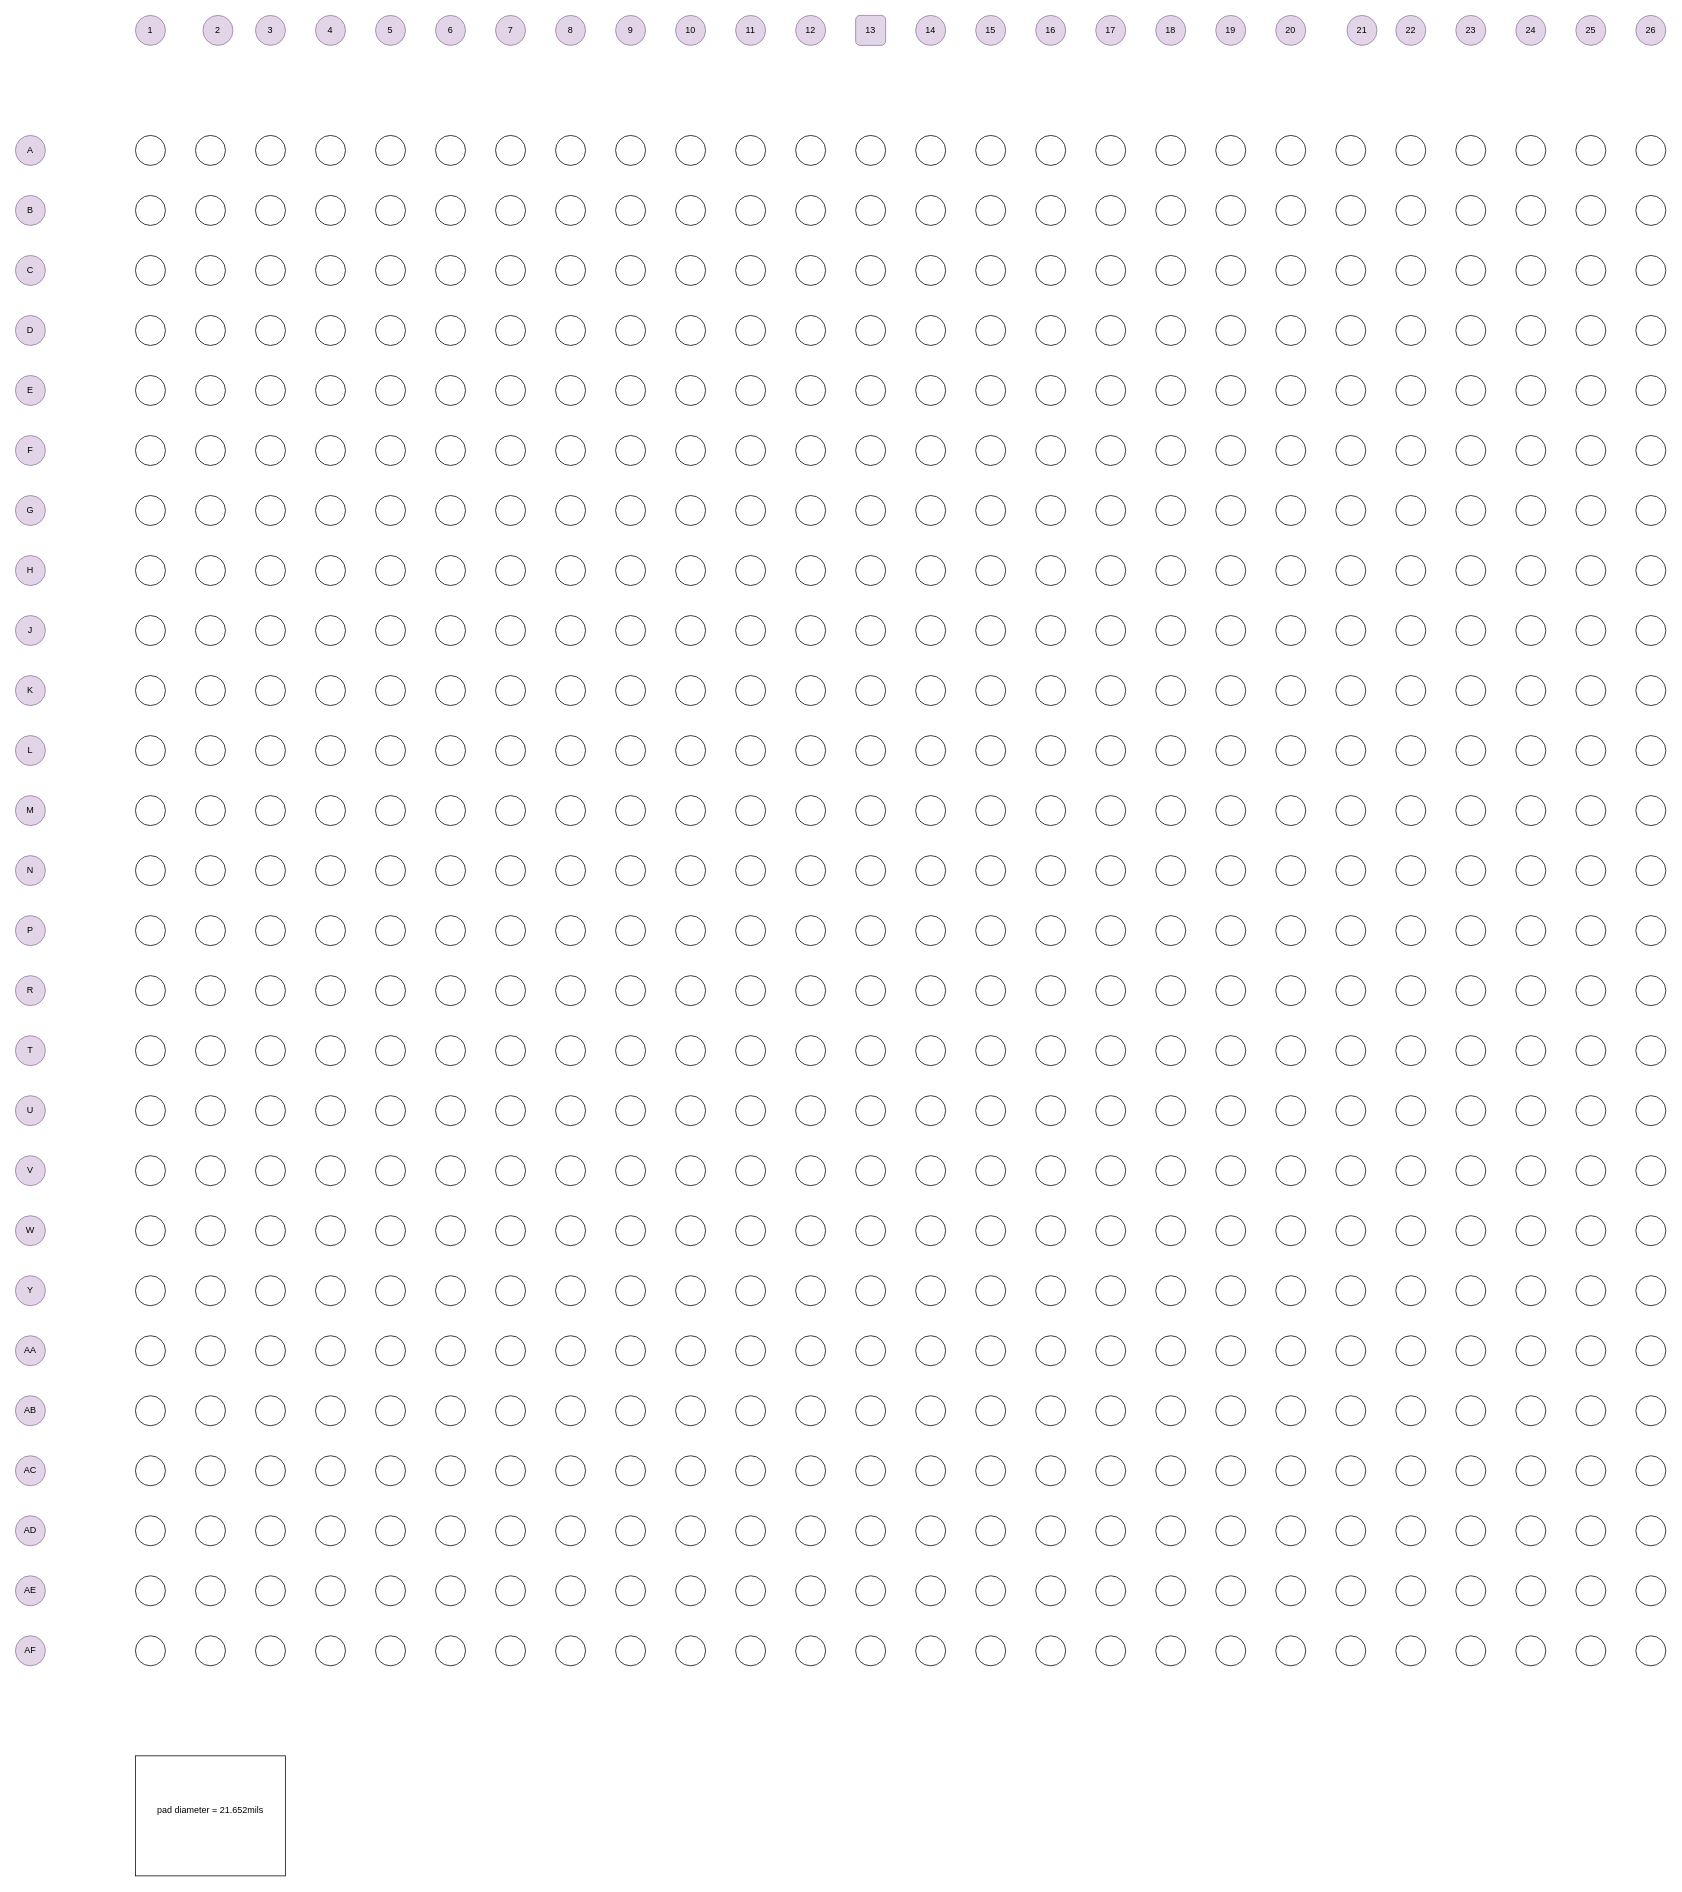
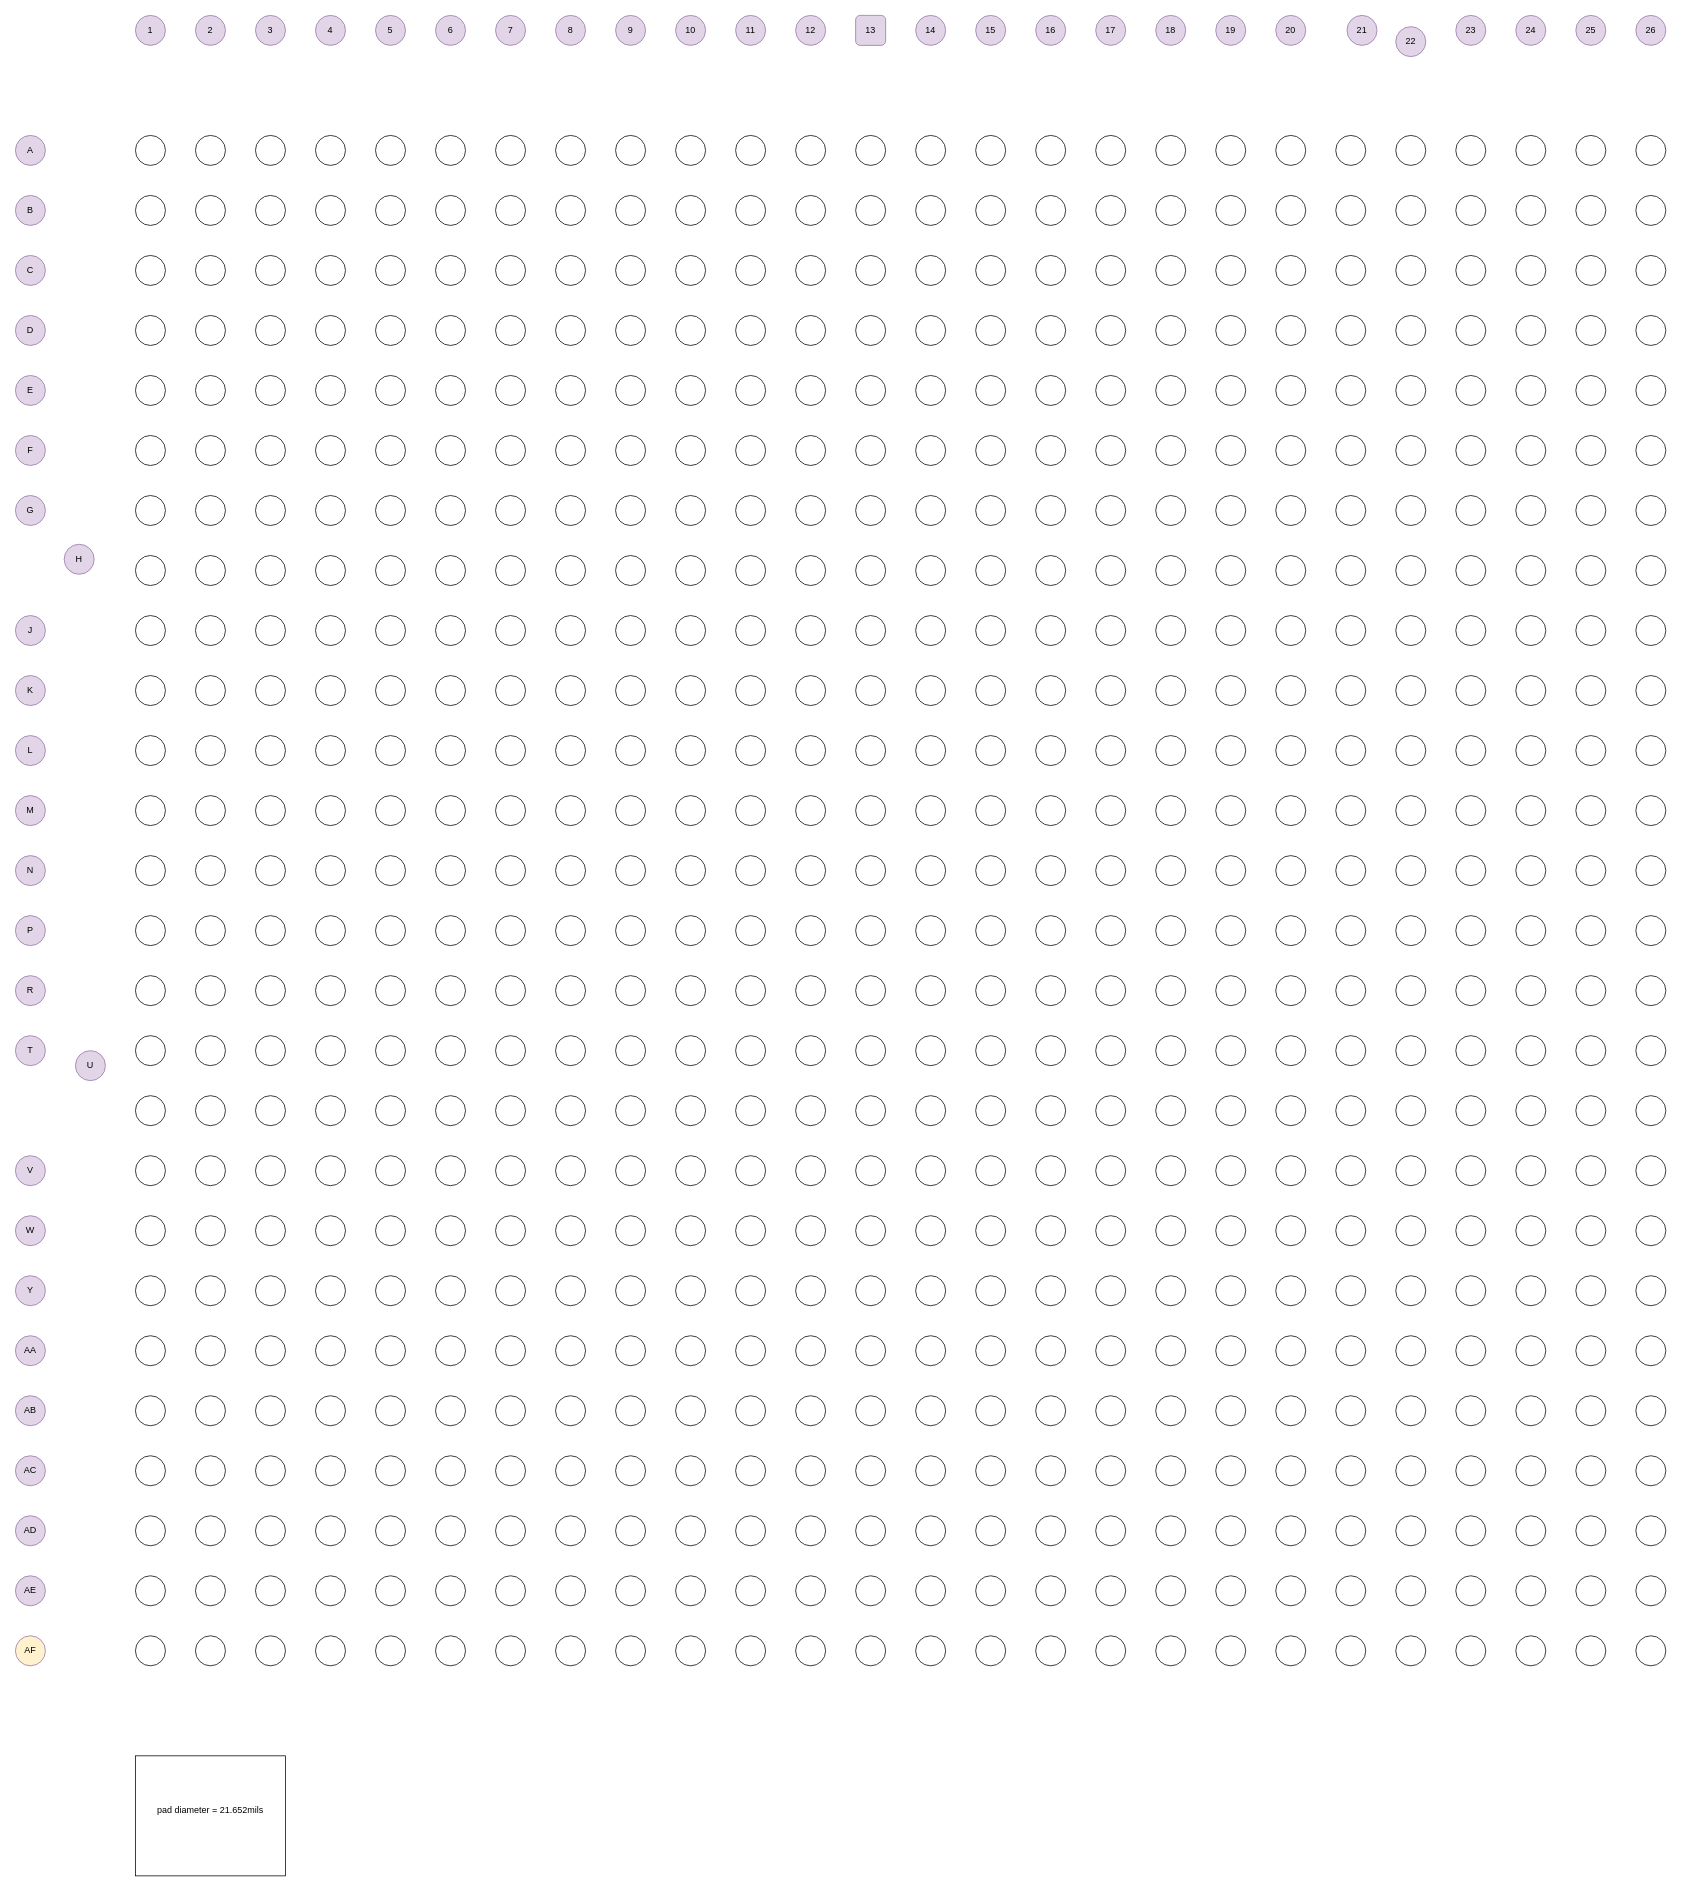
node "2": moved (218, 30) -> (210, 30)
node "22": moved (1410, 30) -> (1410, 42)
node "H": moved (30, 570) -> (79, 559)
node "U": moved (30, 1110) -> (90, 1065)
node "AF": fillcolor #e1d5e7 -> #fff2cc
